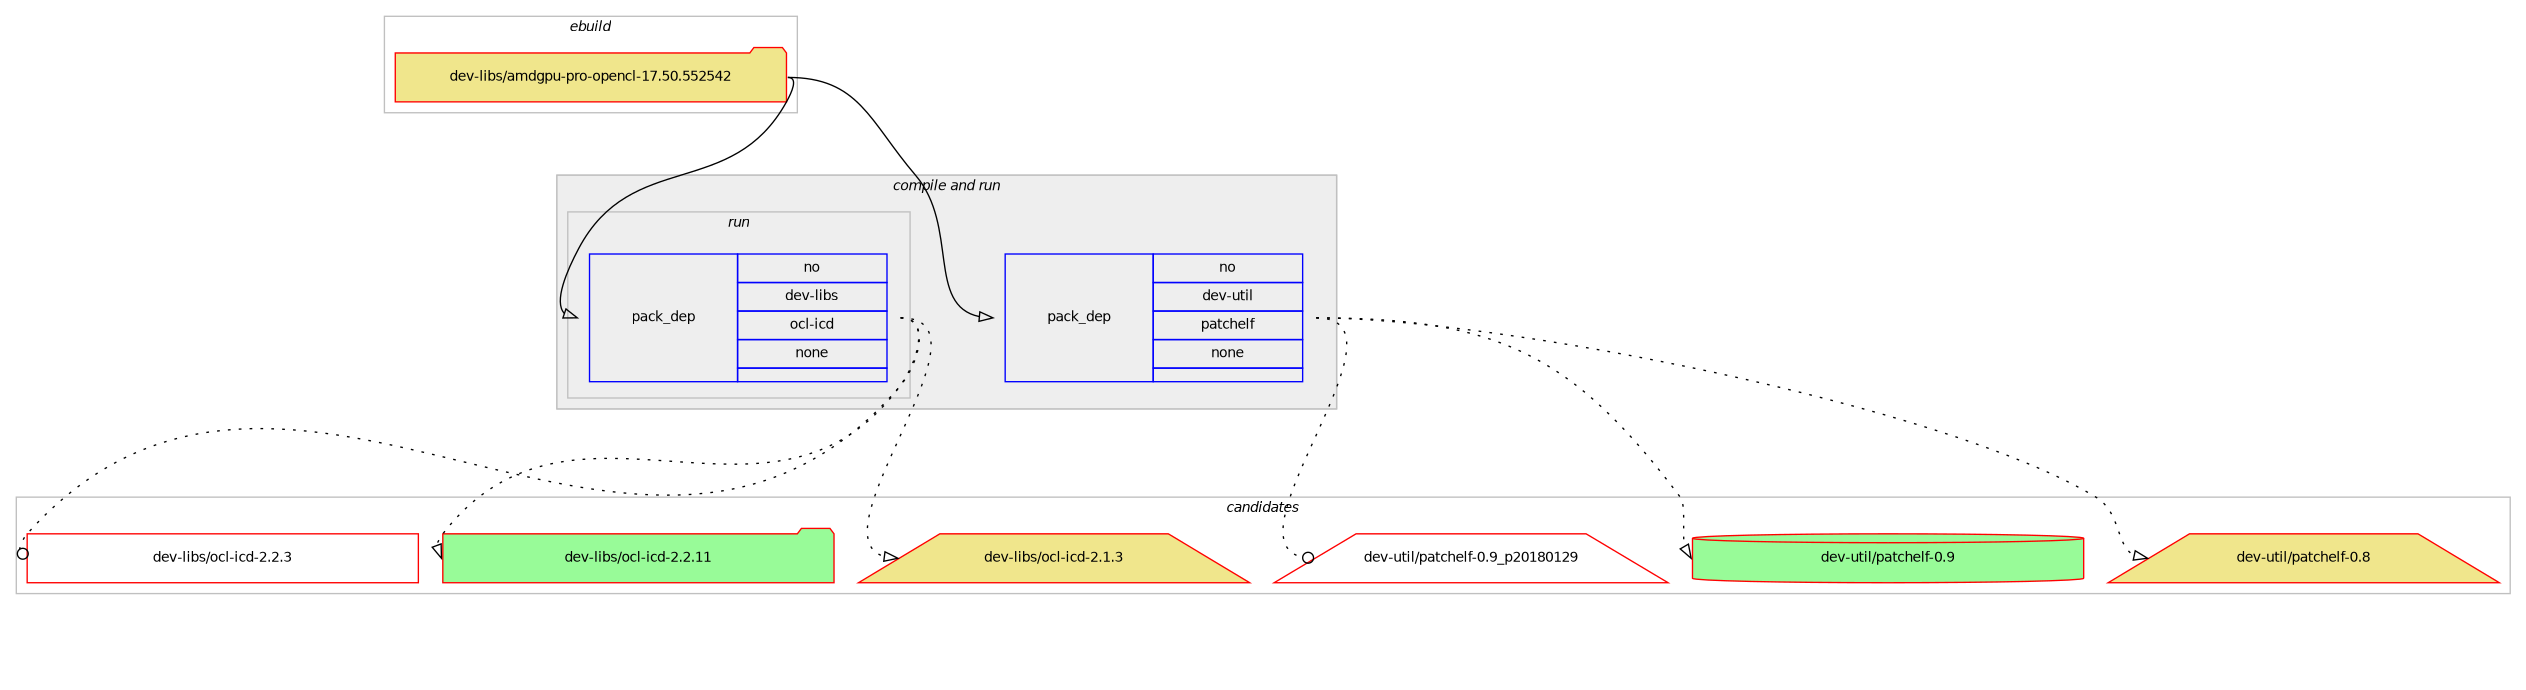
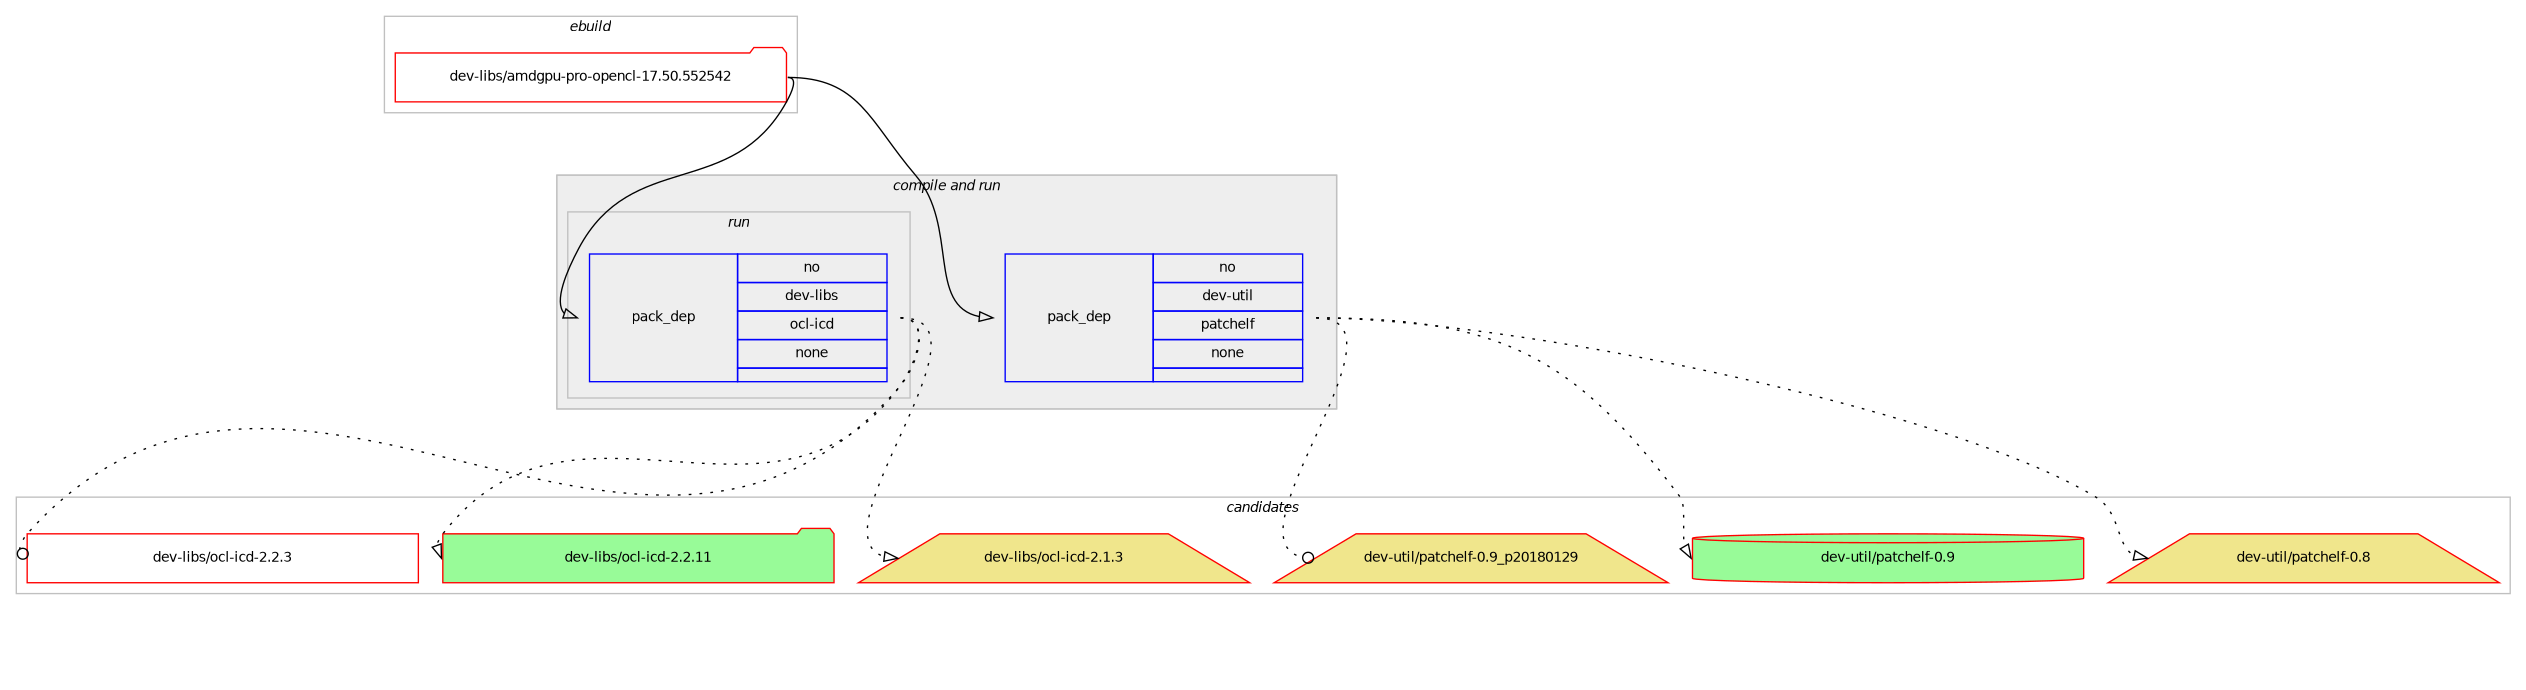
node "dev-libs/amdgpu-pro-opencl-17.50.552542": fillcolor khaki -> white
node "dev-util/patchelf-0.9_p20180129": fillcolor white -> khaki
